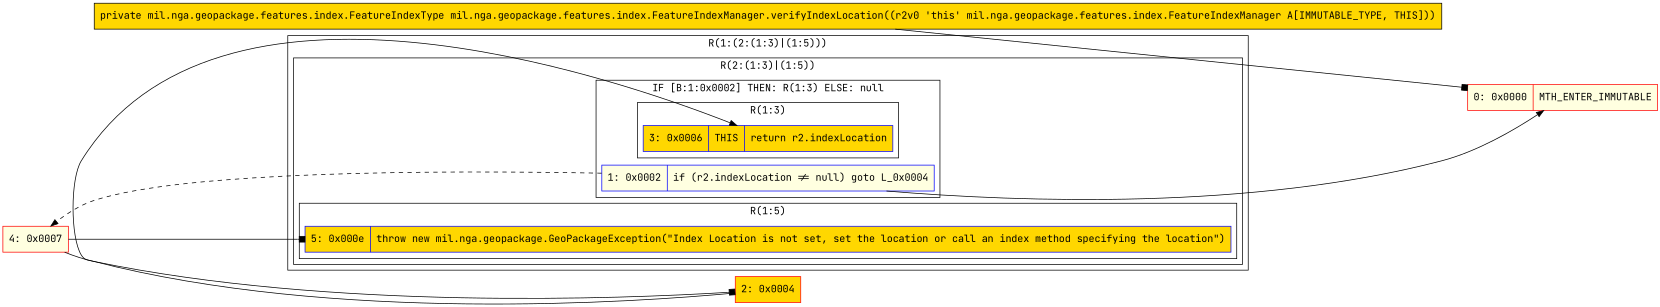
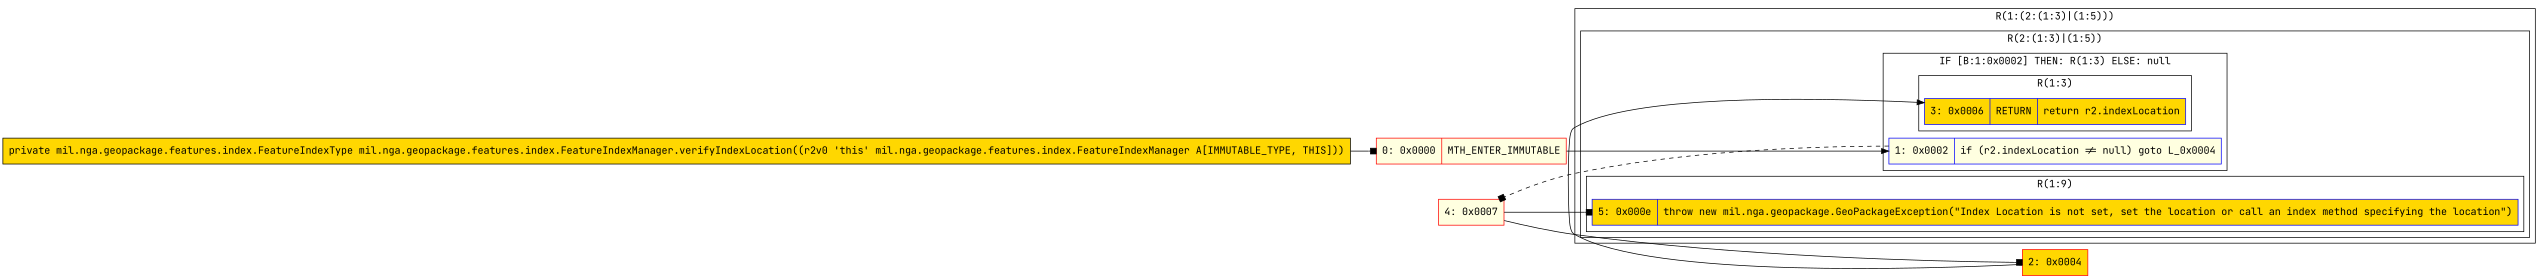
node "3: 0x0006": text "THIS" -> "RETURN"
edge "1: 0x0002" -> "4: 0x0007": arrowhead normal -> box
edge "1: 0x0002" -> "0: 0x0000": reversed
cluster "R(1:5)": label "R(1:5)" -> "R(1:9)"
